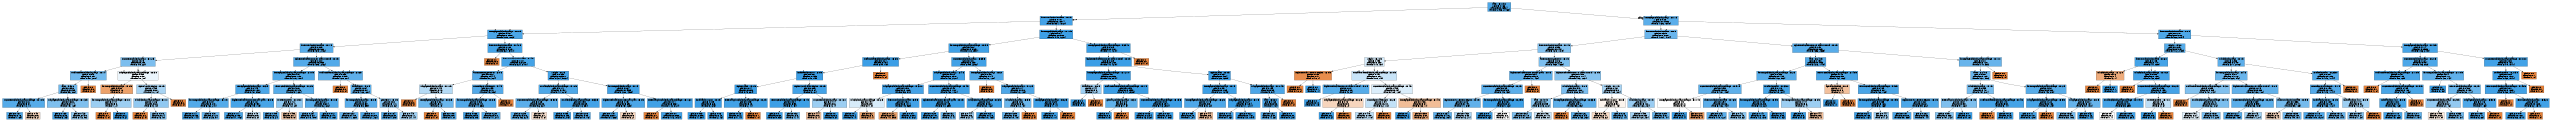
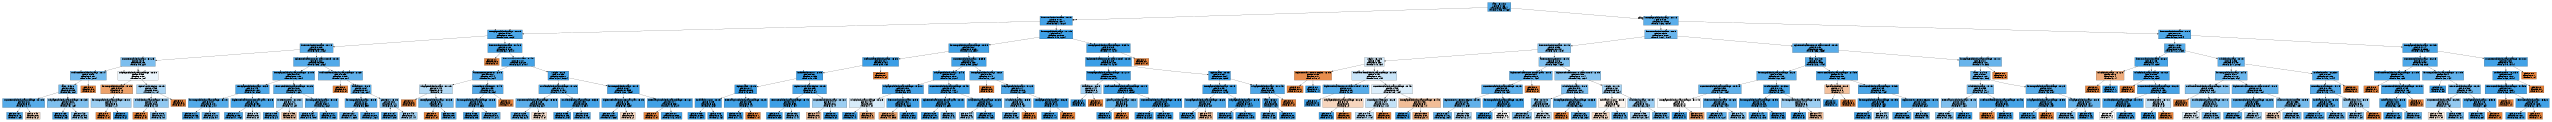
edge "gender_M <= 0.5 gini = 0.38 samples = 110 value = [28, 82]" -> "gini = 0.184 samples = 39 value = [4, 35]": reversed
node "age = 0.486 samples = 77 value = [45, 32]": label "age = 0.486 samples = 77 value = [45, 32]" -> "gini = 0.486 samples = 77 value = [45, 32]"
